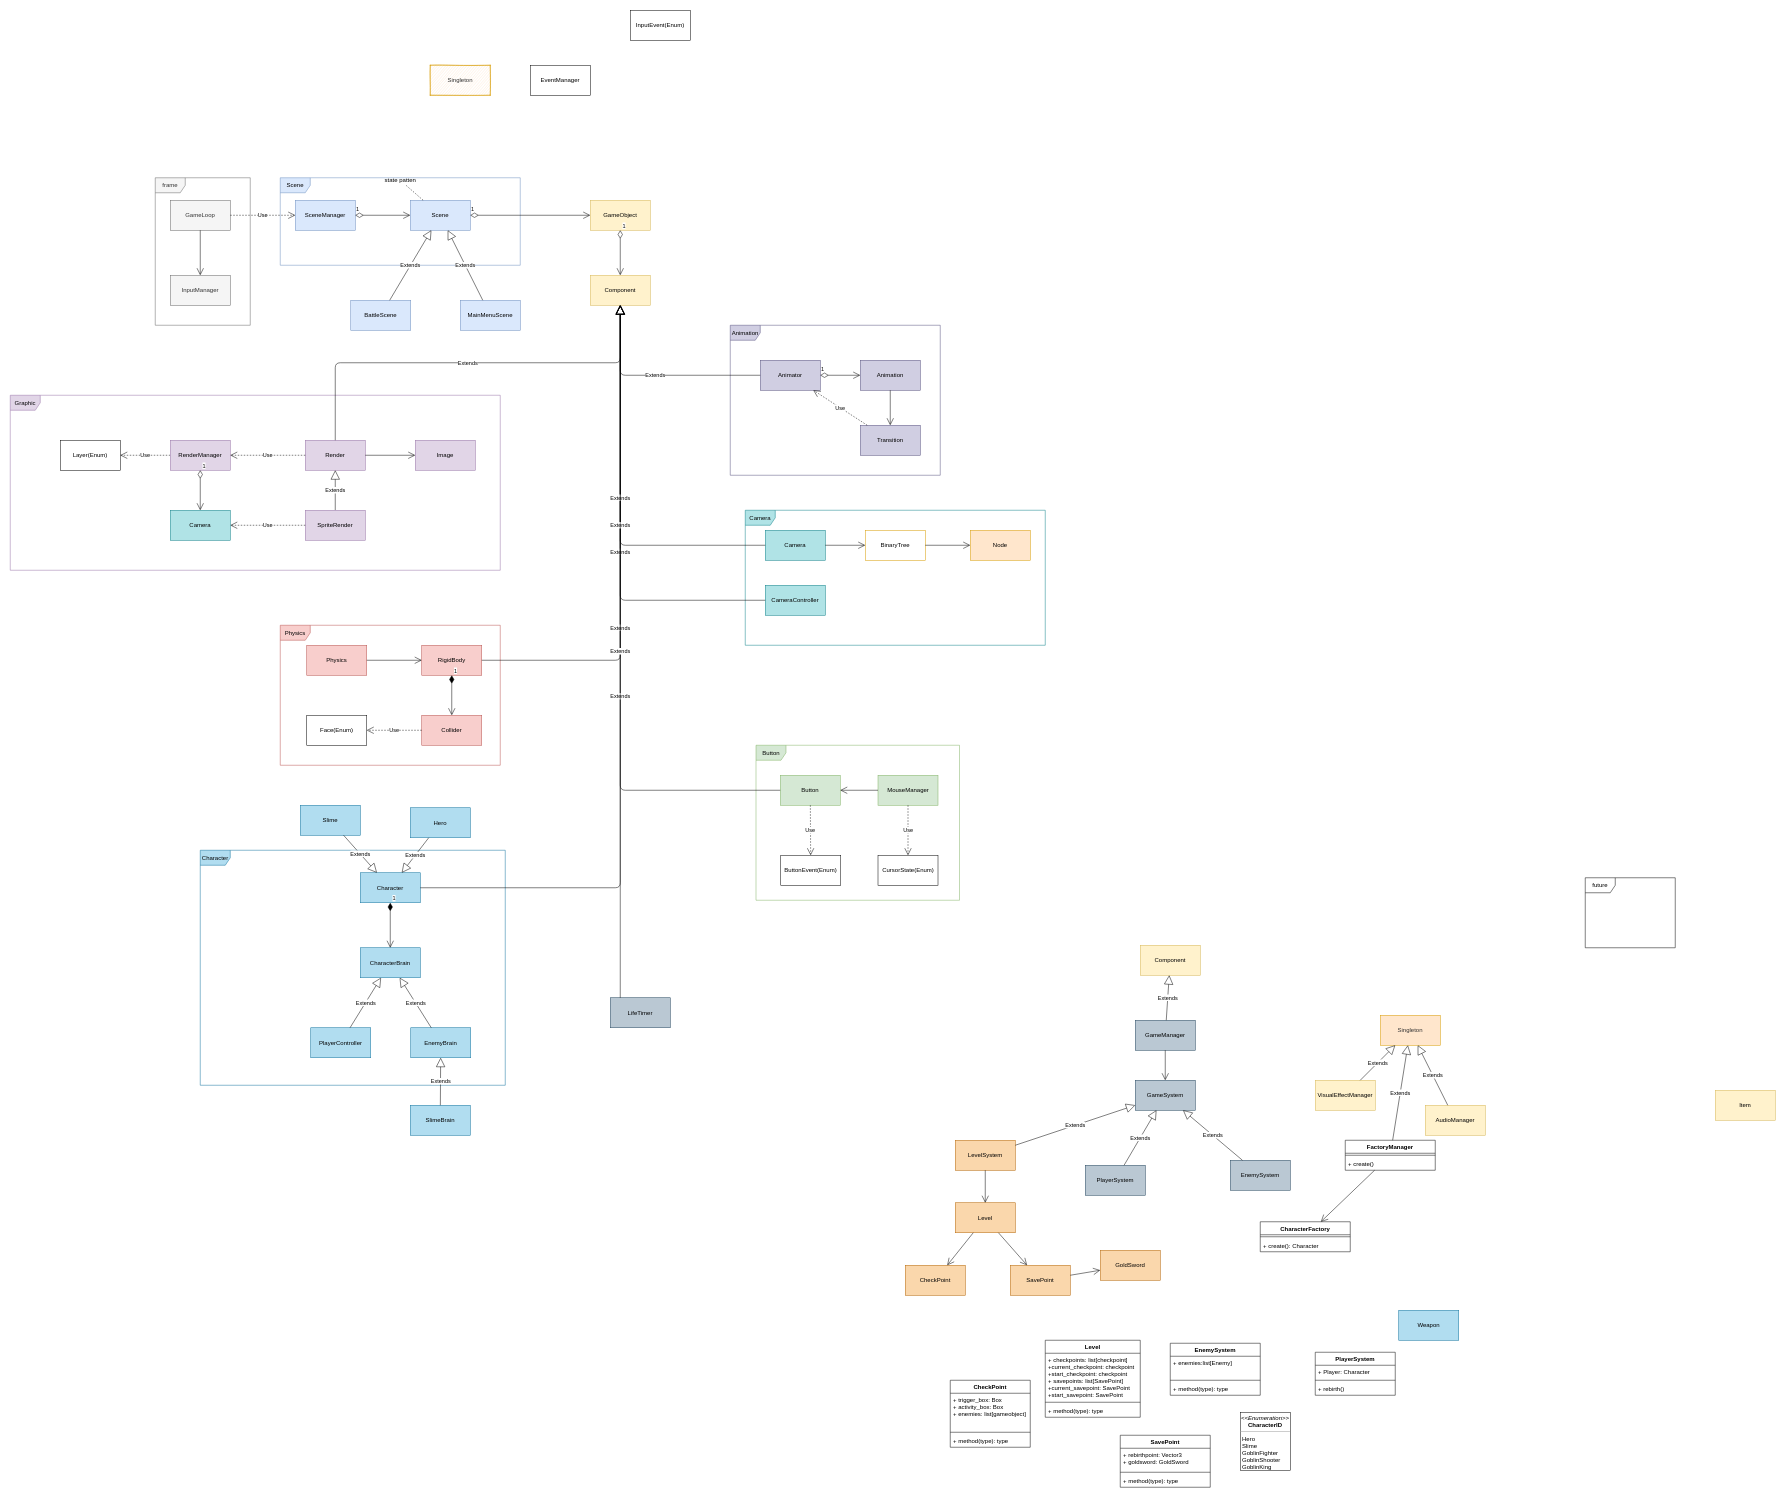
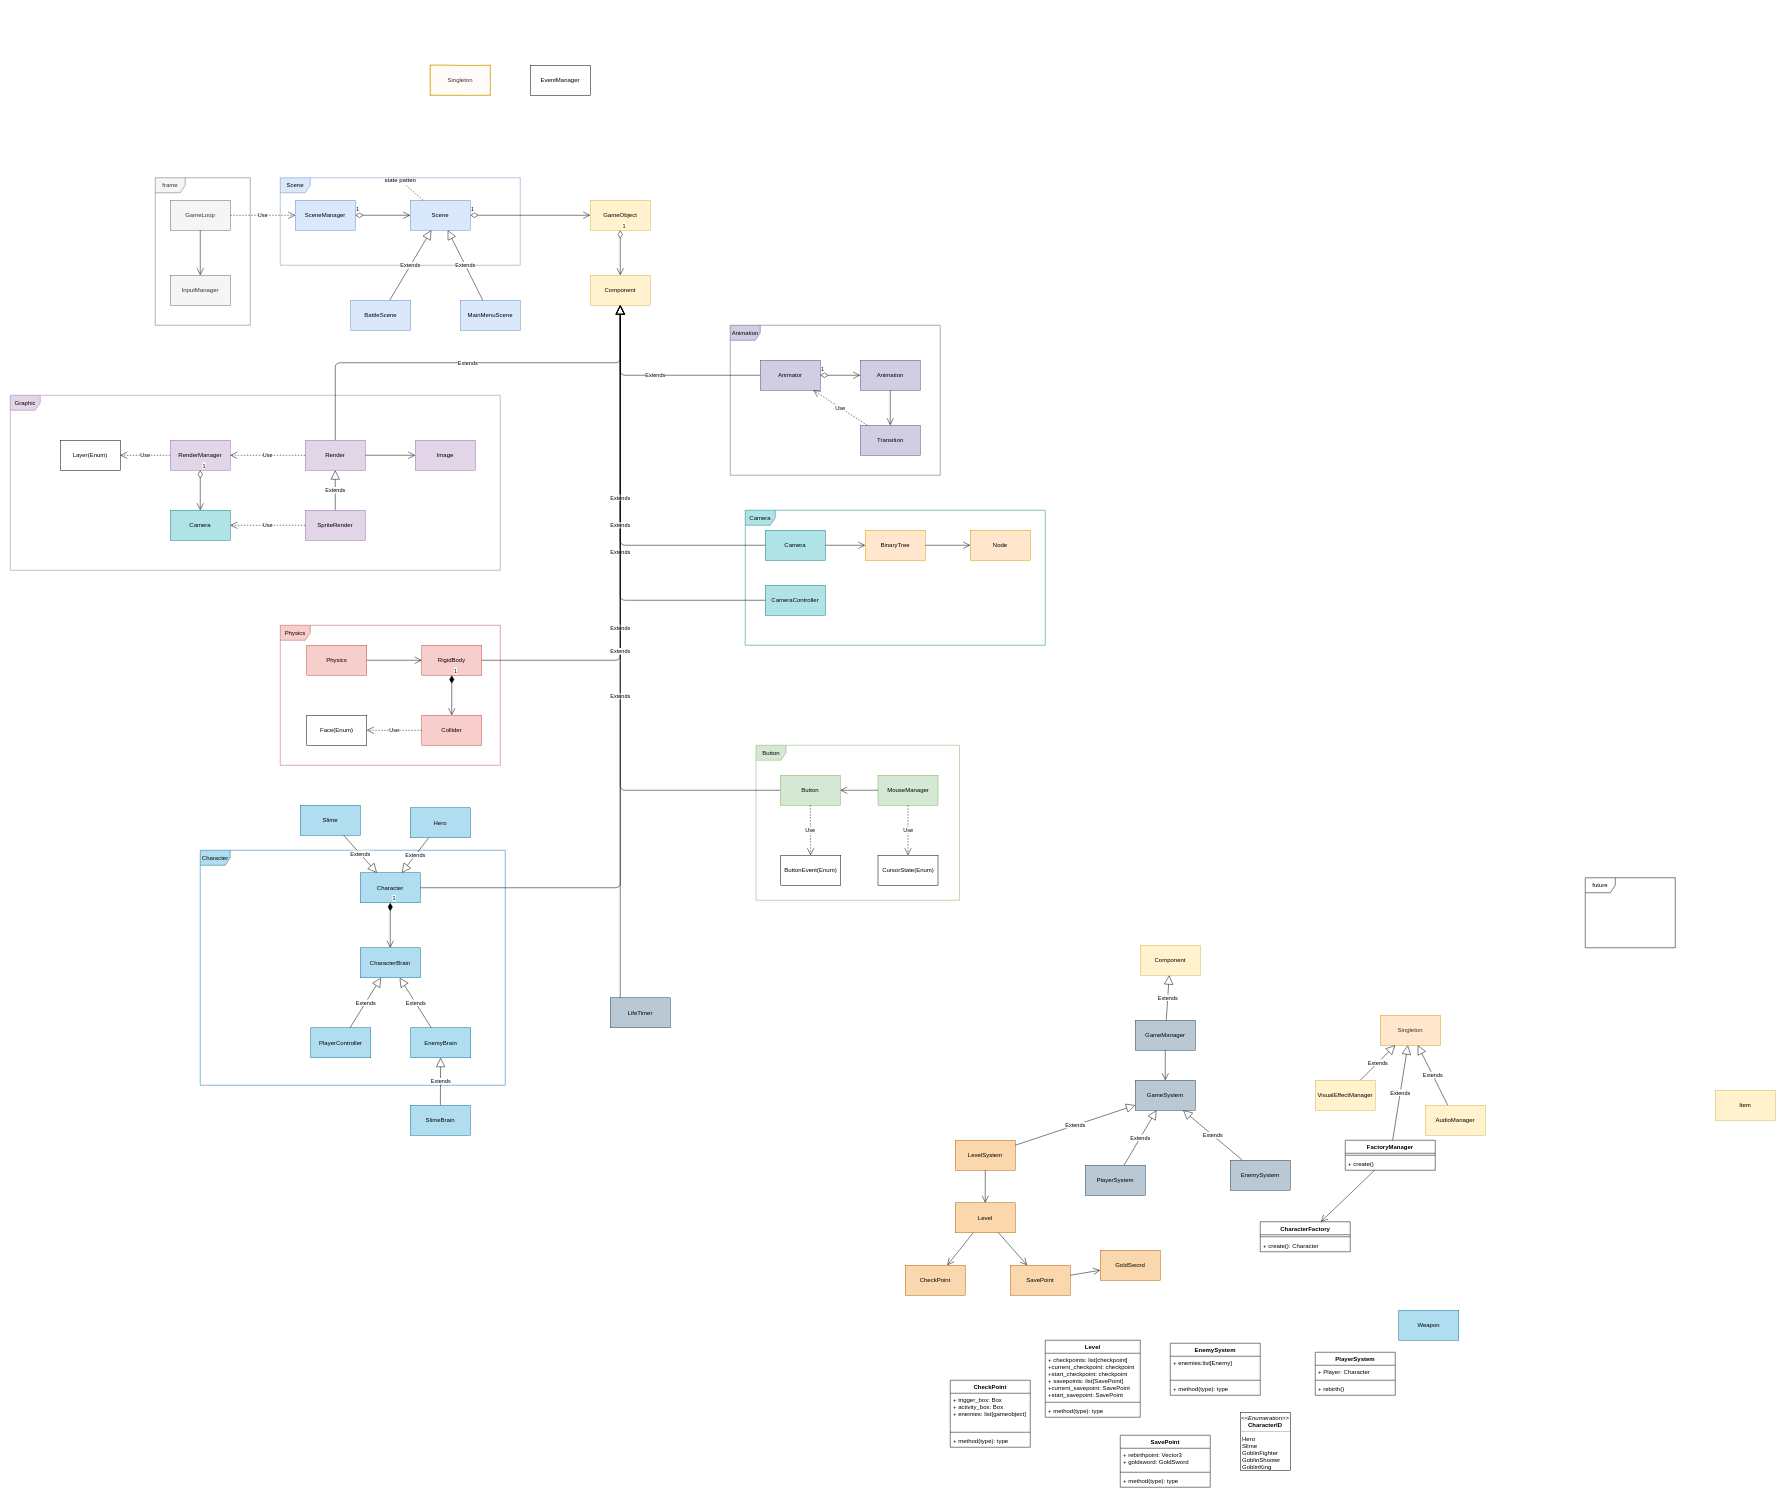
node "InputEvent(Enum)": removed
node "BinaryTree": fillcolor #ffffff -> #ffe6cc
